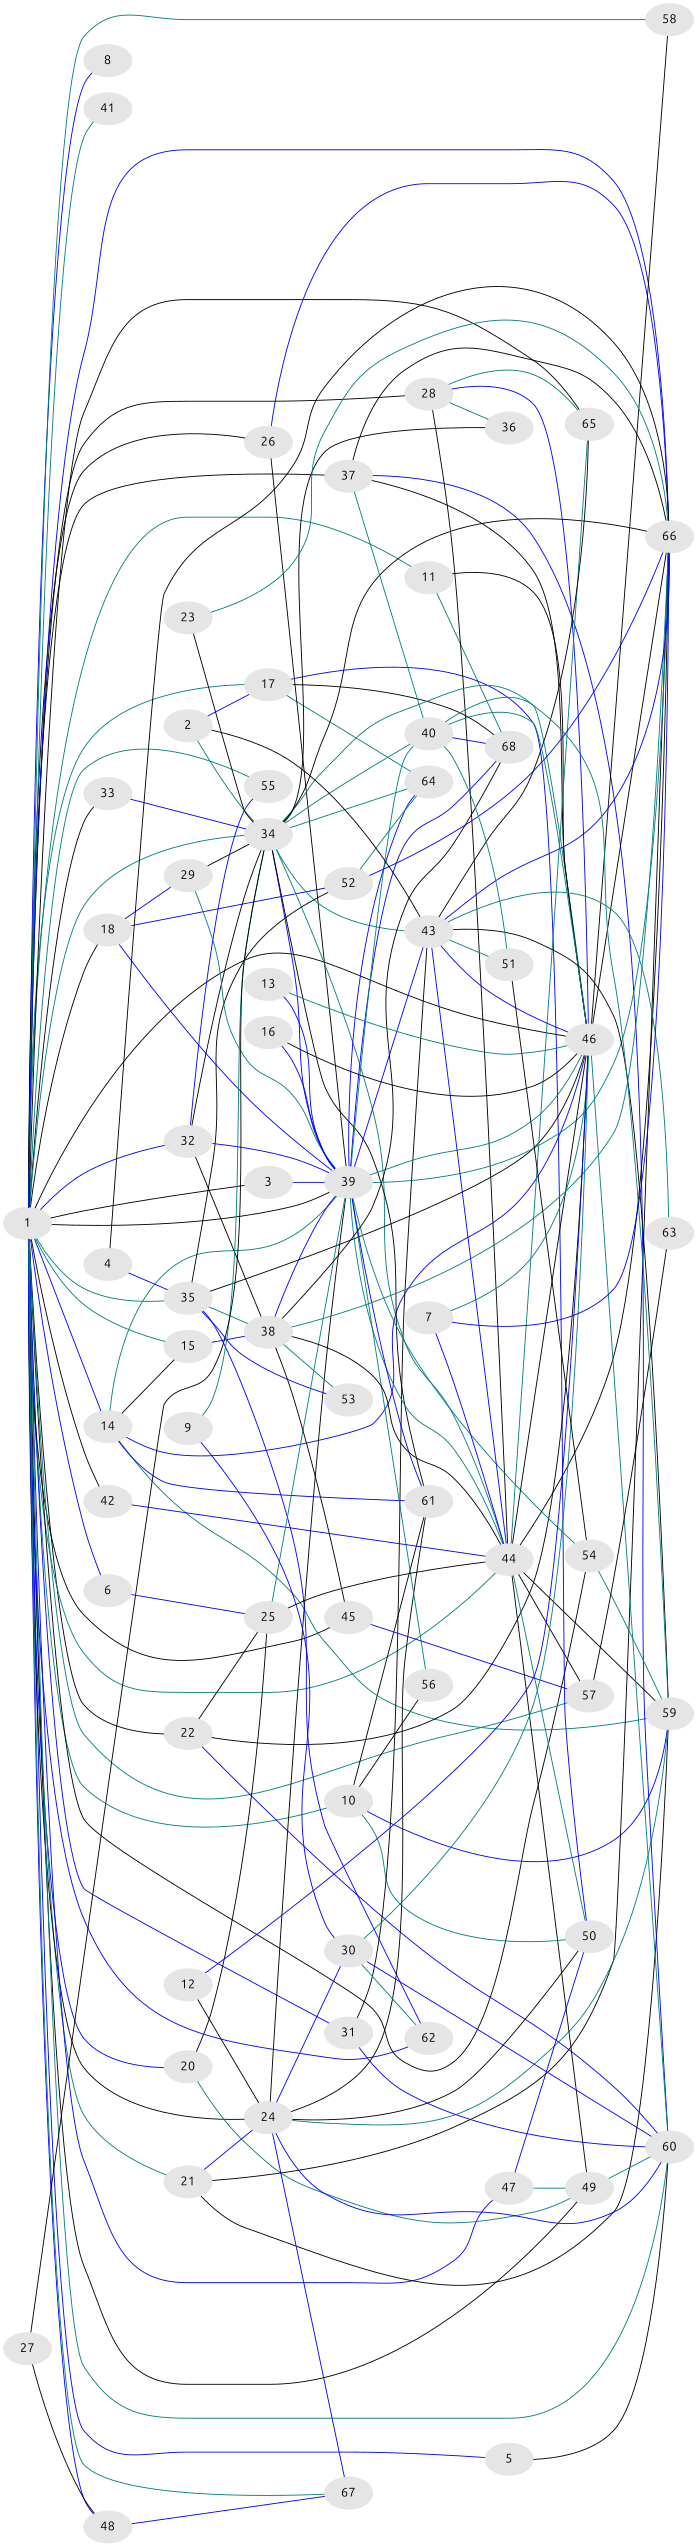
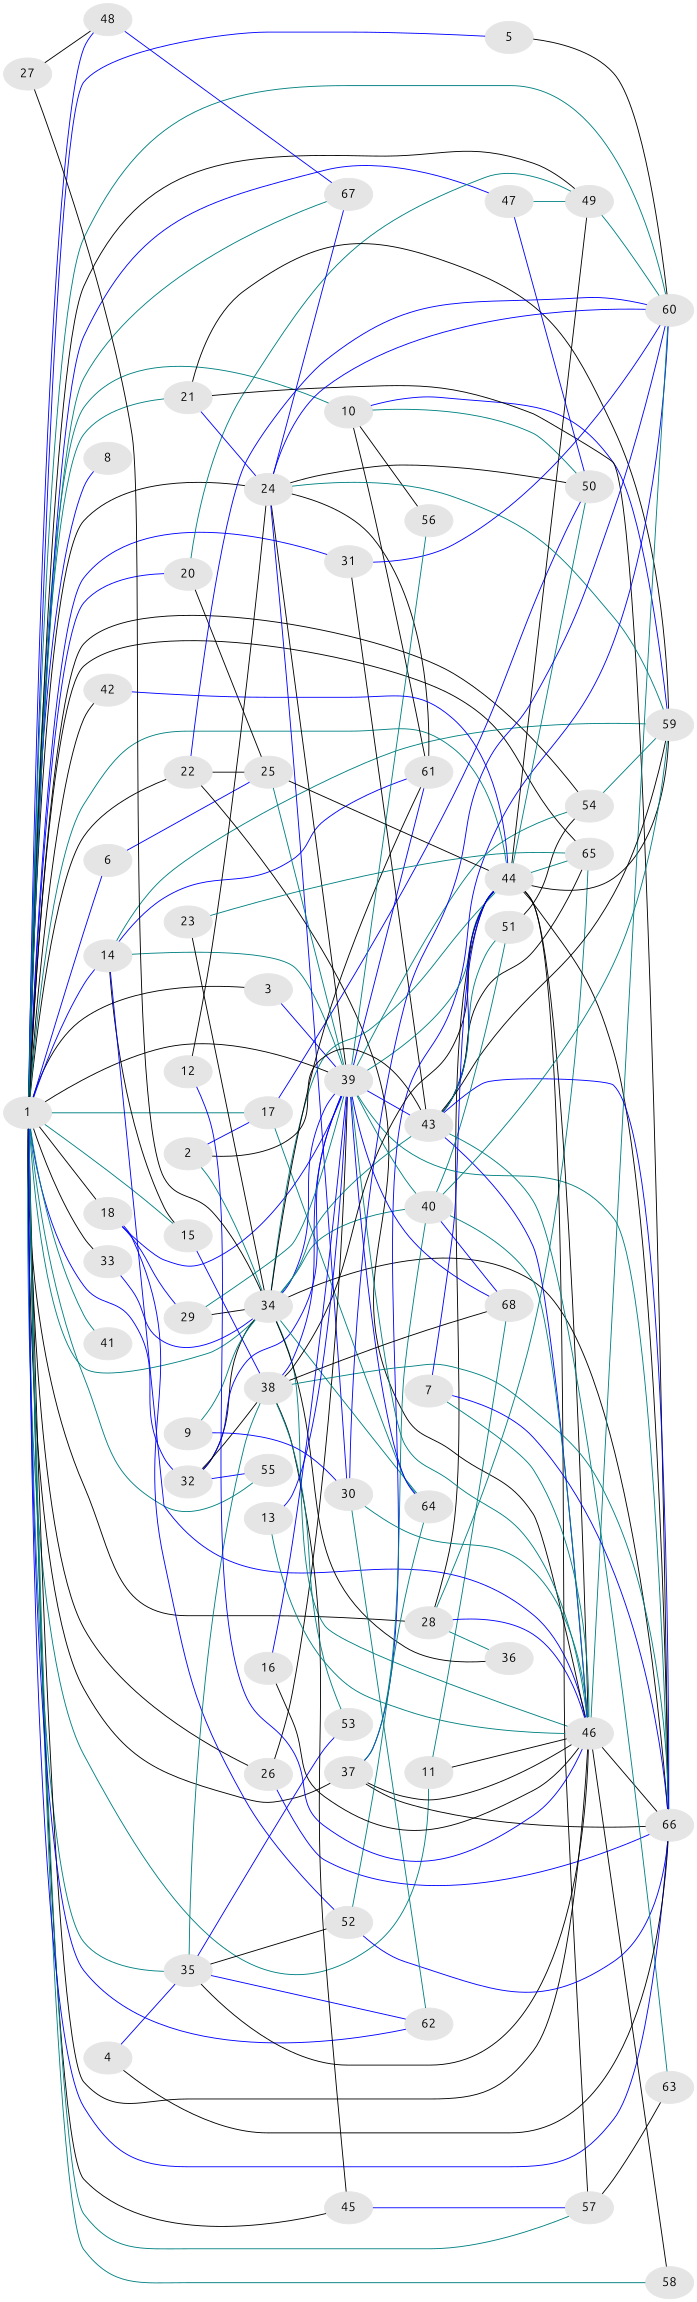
edge "66" -- "23": now "65" -- "23"
edge "17" -- "68": removed
